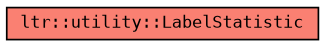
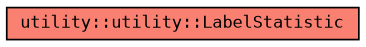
node "ltr::utility::LabelStatistic": label "ltr::utility::LabelStatistic" -> "utility::utility::LabelStatistic"
